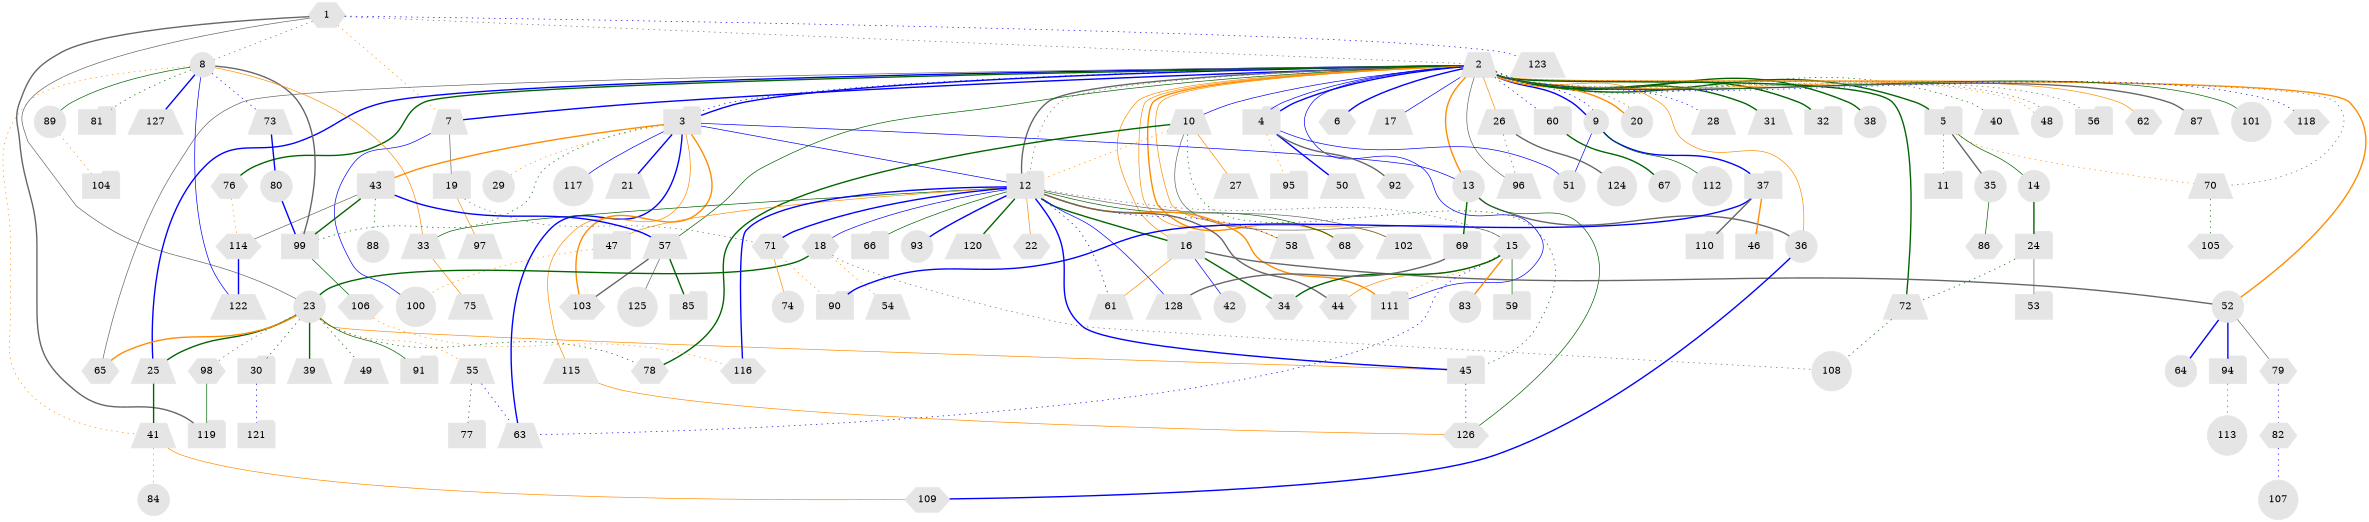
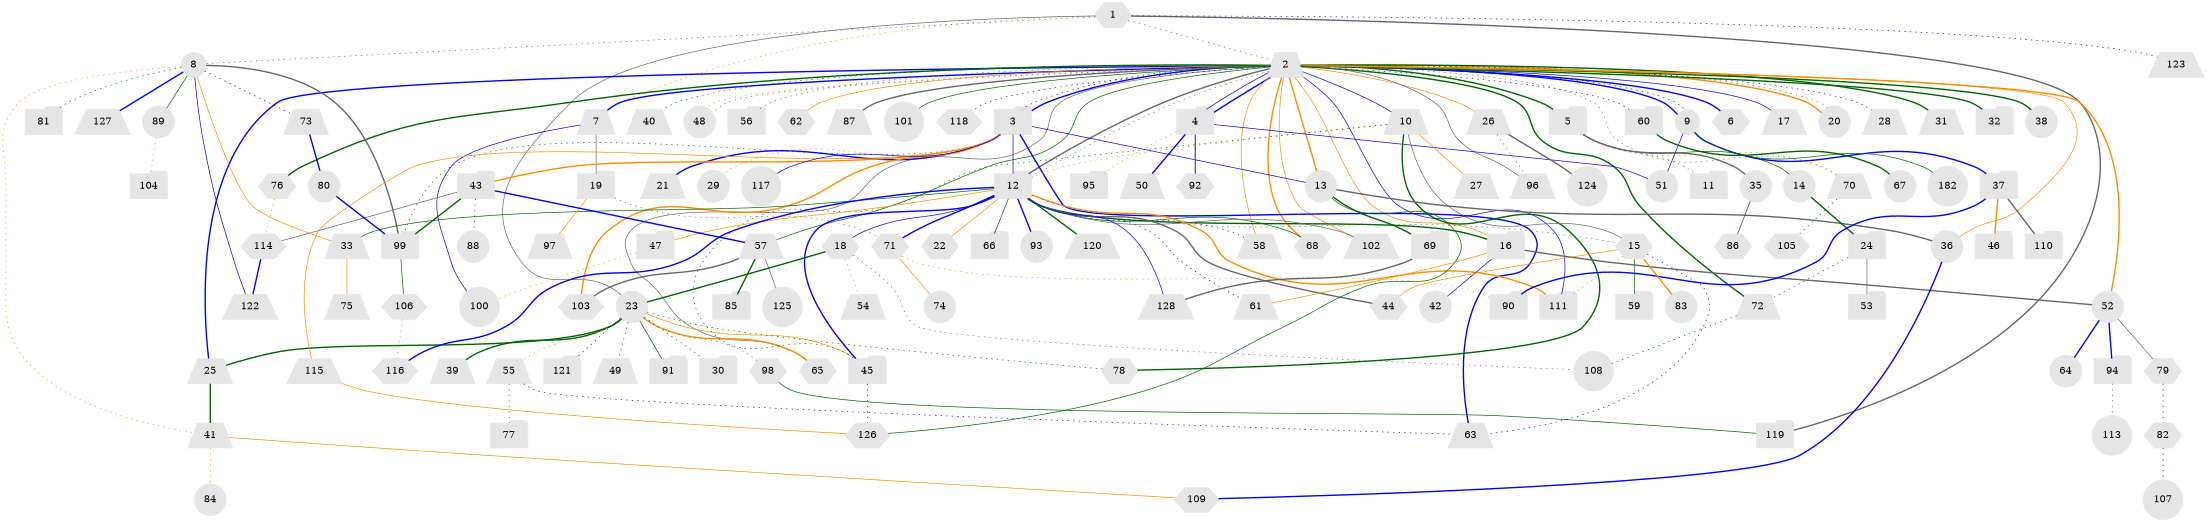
node "112": label "112" -> "182"
node "34": removed
edge "30" -- "121": now "23" -- "121"
